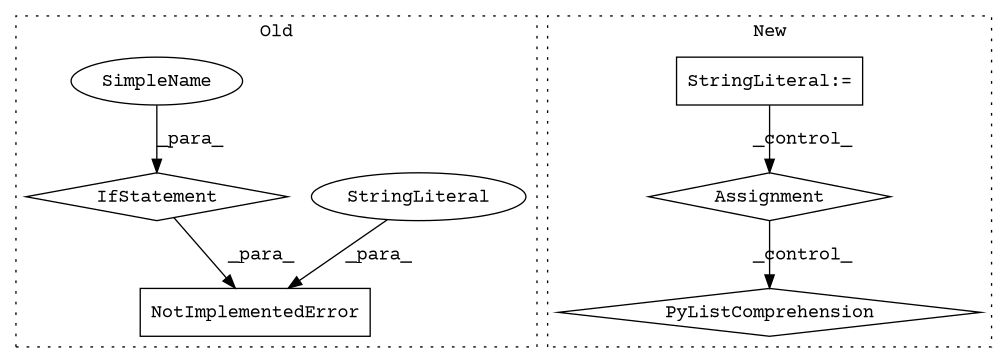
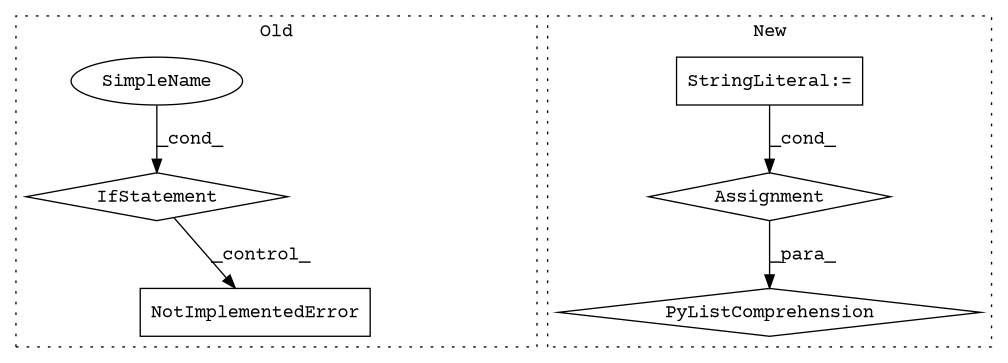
edge "SimpleName" -> "IfStatement": label "_para_" -> "_cond_"
edge "StringLiteral:=" -> "Assignment": label "_control_" -> "_cond_"
node "StringLiteral": removed
edge "IfStatement" -> "NotImplementedError": label "_para_" -> "_control_"
edge "Assignment" -> "PyListComprehension": label "_control_" -> "_para_"
